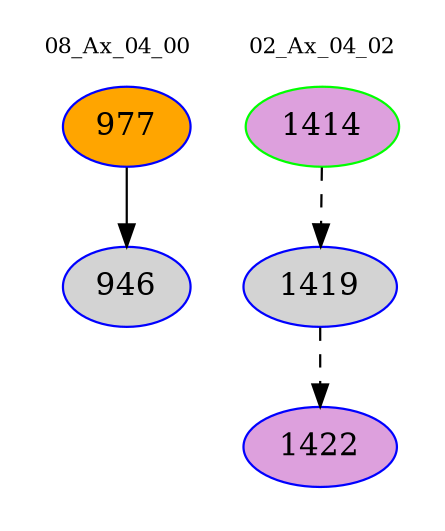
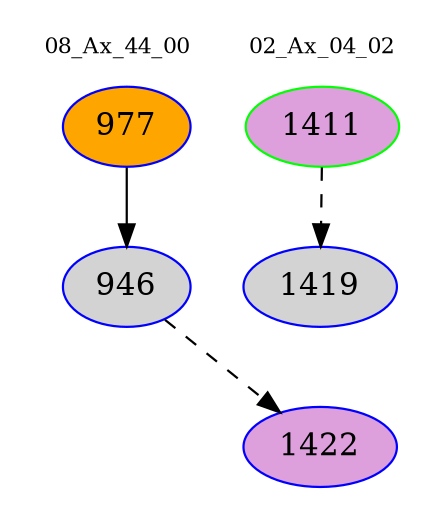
cluster "08_Ax_04_00": label "08_Ax_04_00" -> "08_Ax_44_00"
node "1414": label "1414" -> "1411"
edge "1419" -> "1422": now "946" -> "1422"
